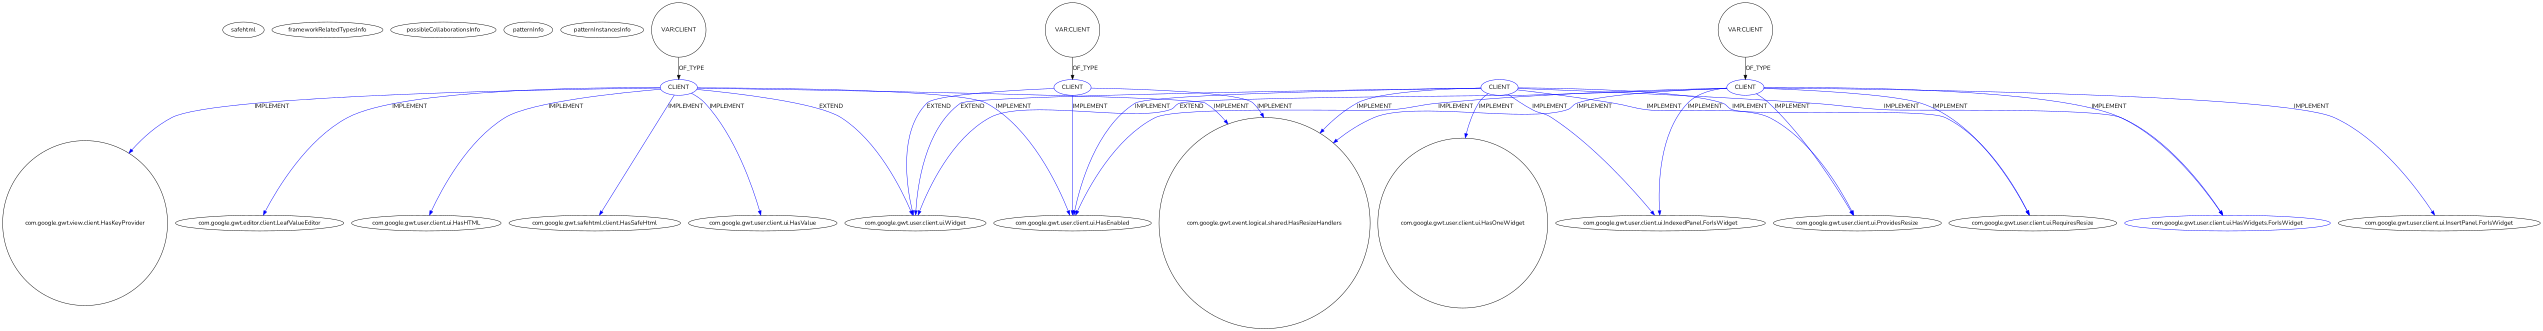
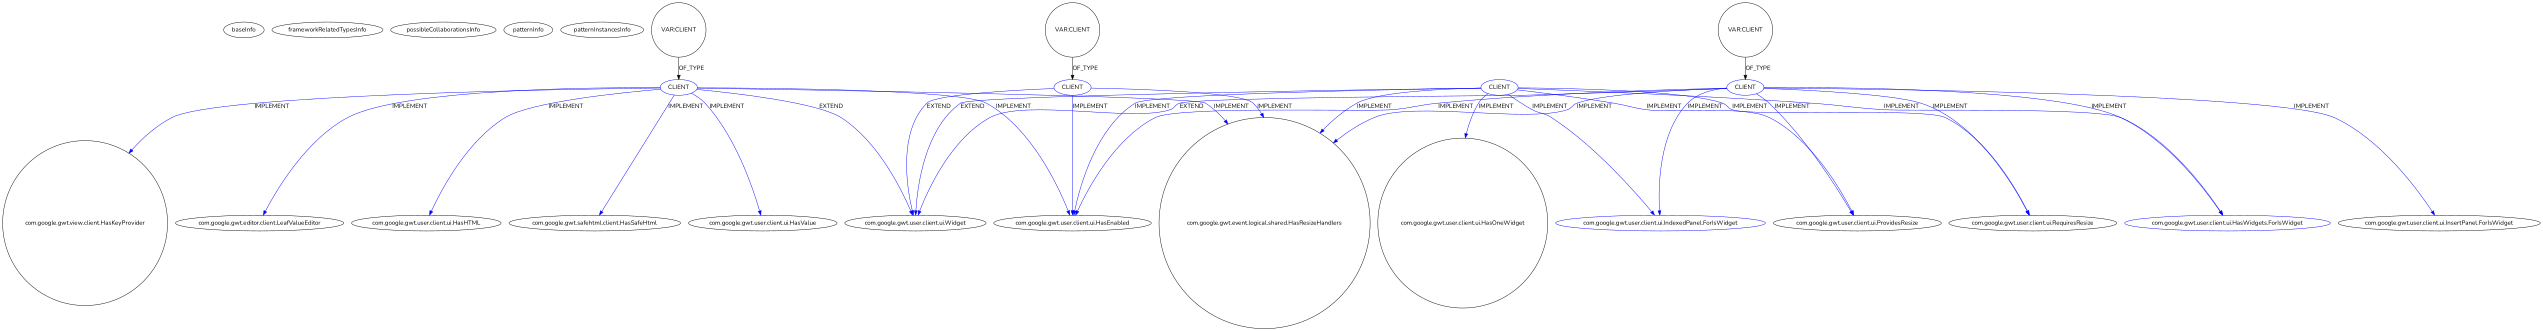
node "safehtml": label "safehtml" -> "baseInfo"
node "com.google.gwt.user.client.ui.IndexedPanel.ForIsWidget": color black -> blue
